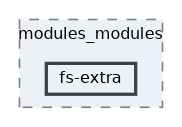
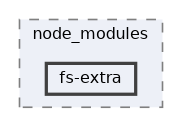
cluster "modules_modules": label "modules_modules" -> "node_modules"
